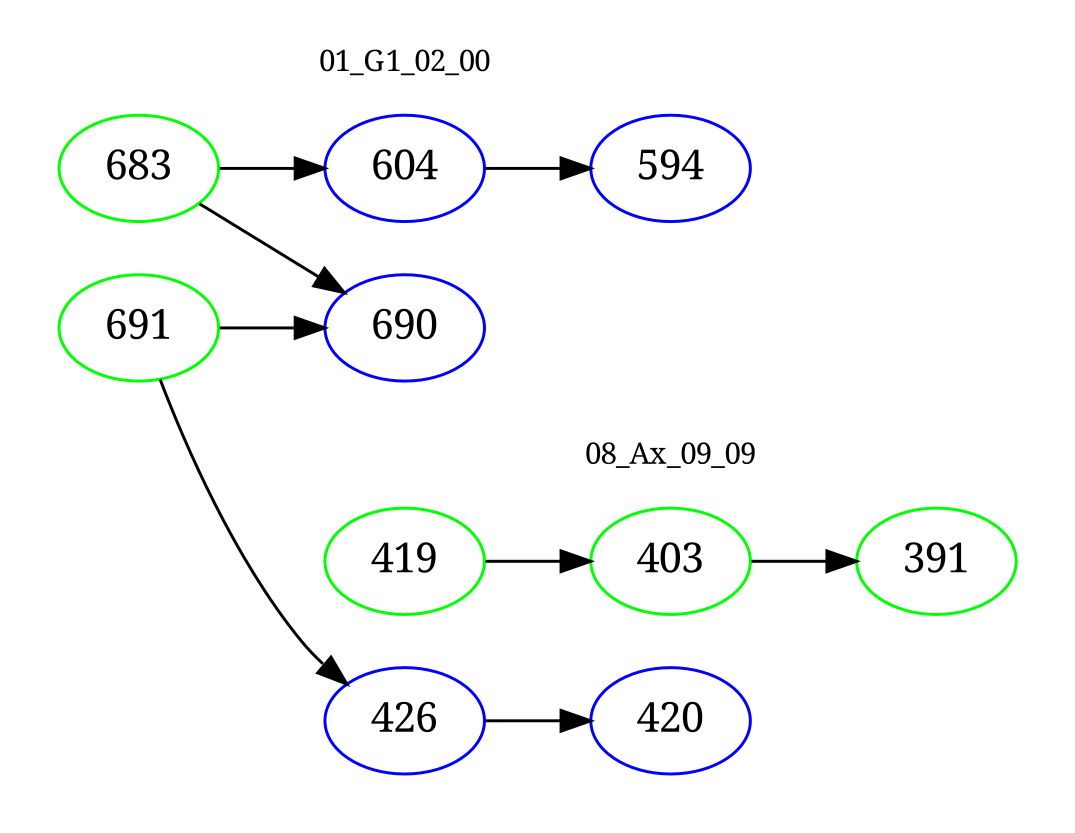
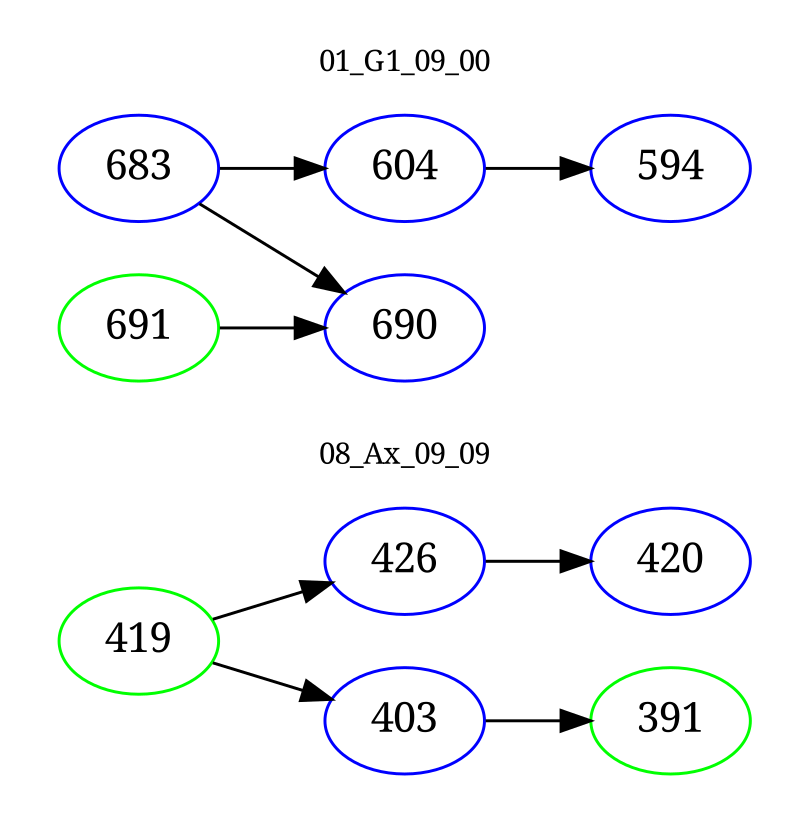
cluster "01_G1_02_00": label "01_G1_02_00" -> "01_G1_09_00"
node "683": color green -> blue
edge "691" -> "426": now "419" -> "426"
node "403": color green -> blue
